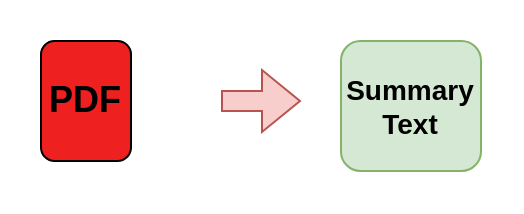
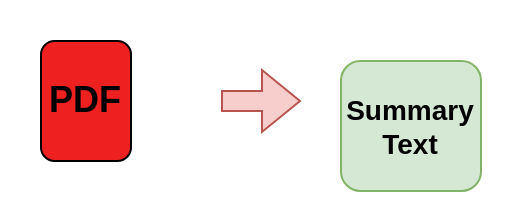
node "Summary Text": moved (411, 106) -> (411, 126)
